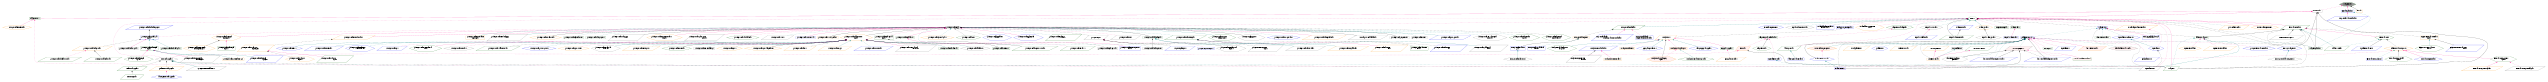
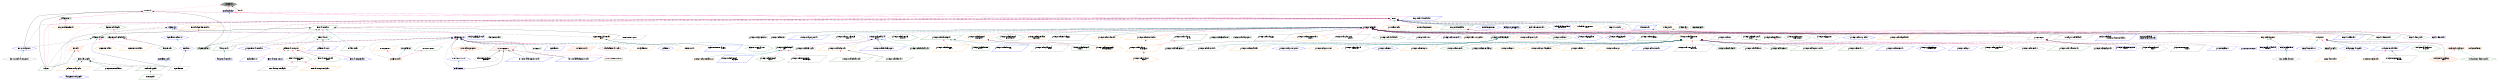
edge "AnimGraphNode_AssetPlayer Base.h" -> "AnimGraphNode_SequenceEvaluator.h": reversed
edge "AnimGraphNode_LinkedAnim Layer.h" -> "AnimGraphNode_LinkedAnim GraphBase.h": reversed
